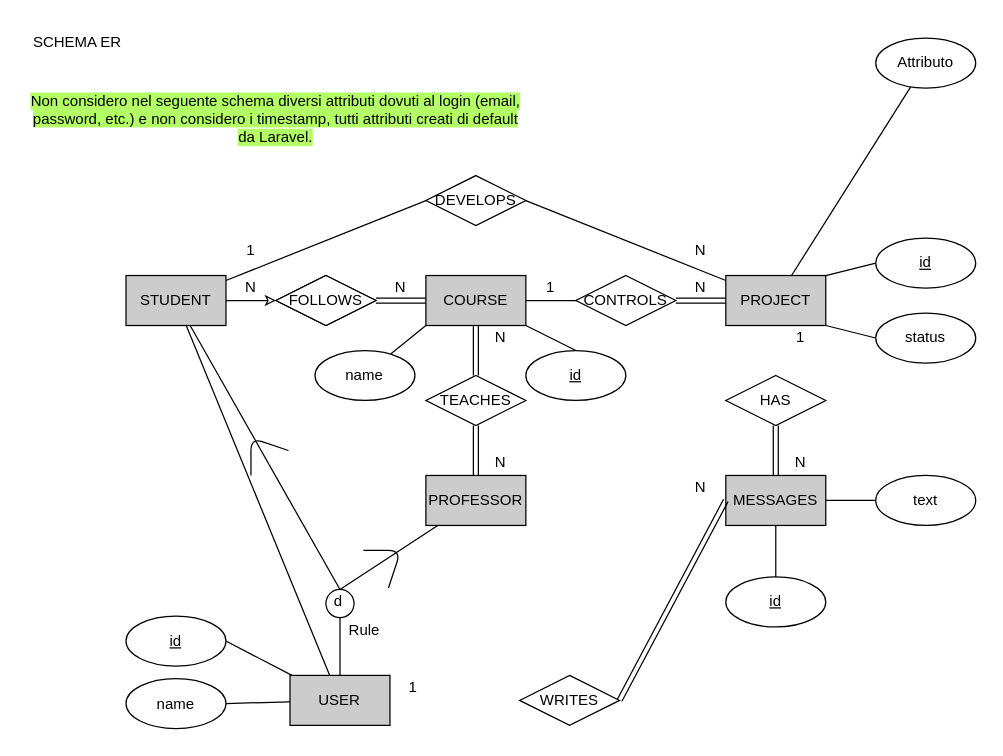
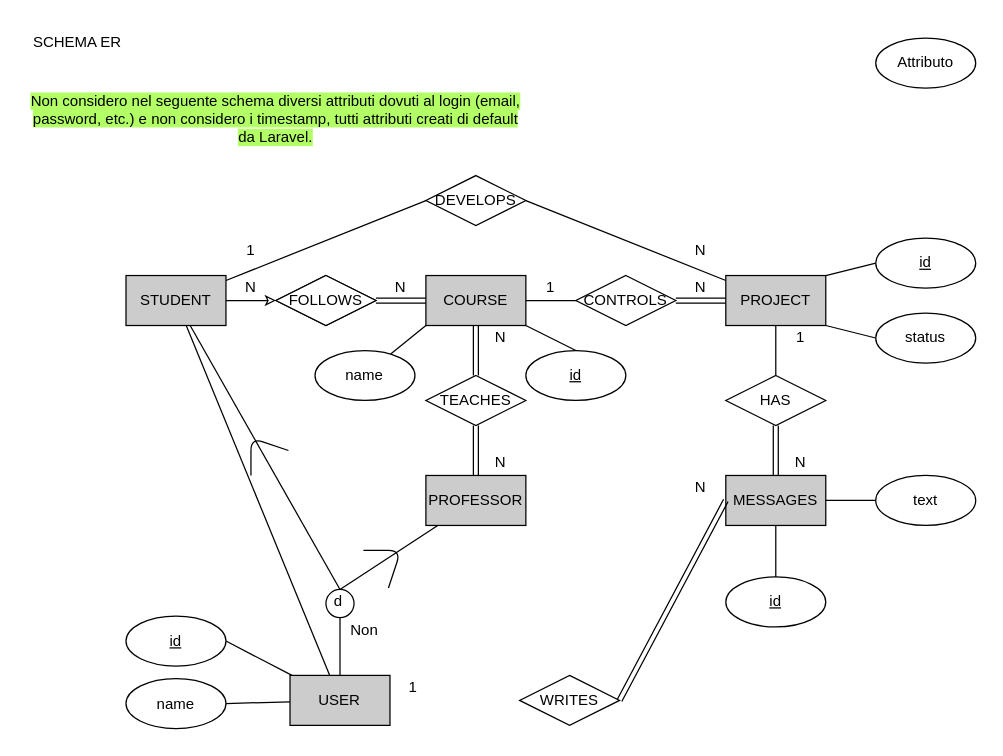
edge "Attributo" -- "PROJECT": now "HAS" -- "PROJECT"
node "Rule": label "Rule" -> "Non"
